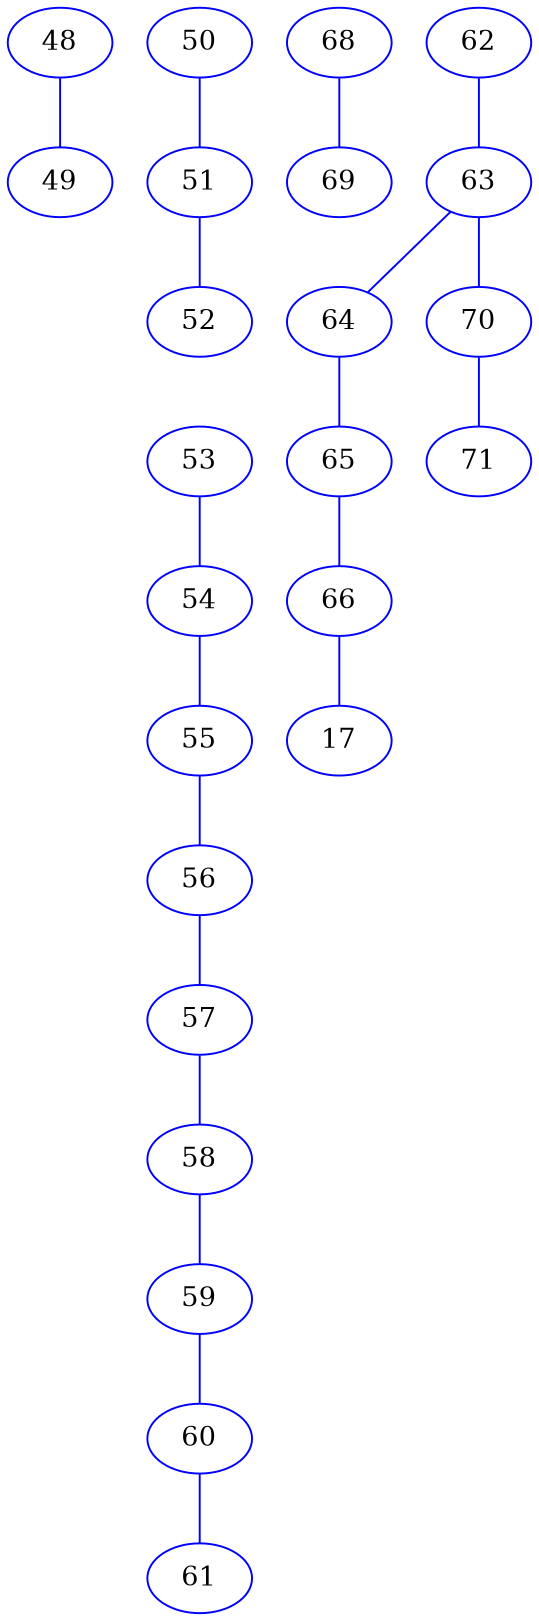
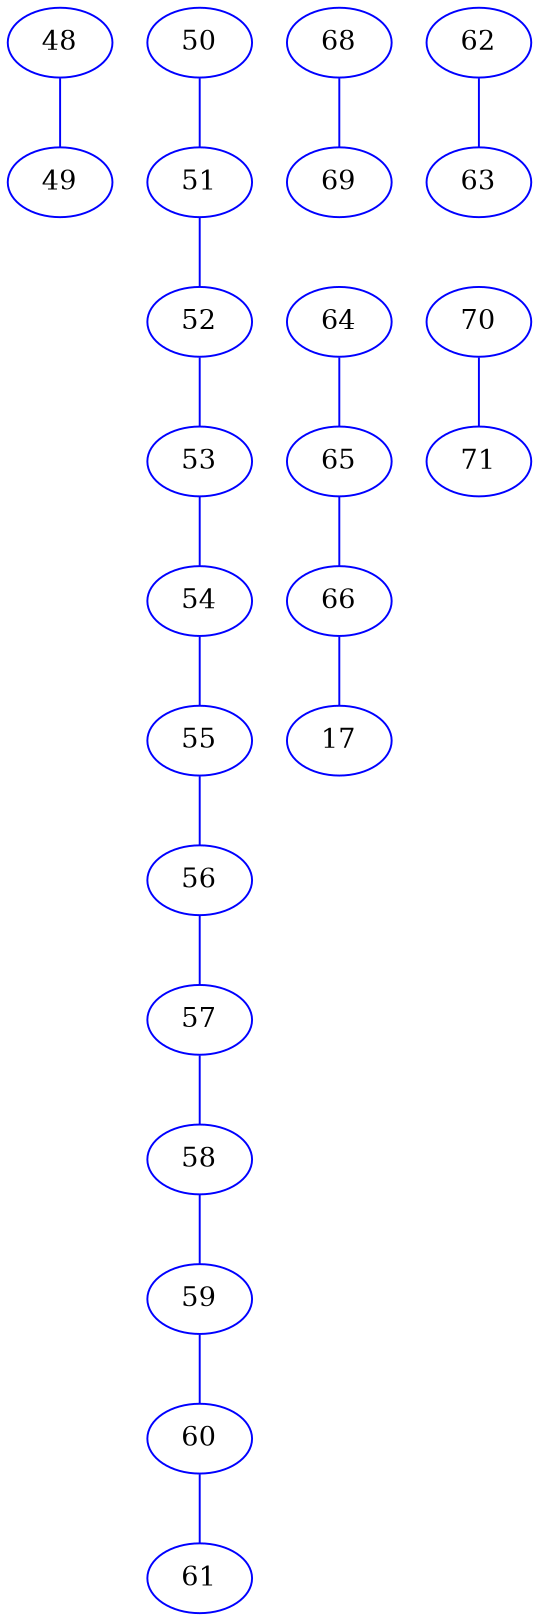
edge "63" -- "64": removed
edge "63" -- "70": removed
edge "52" -- "53": added
